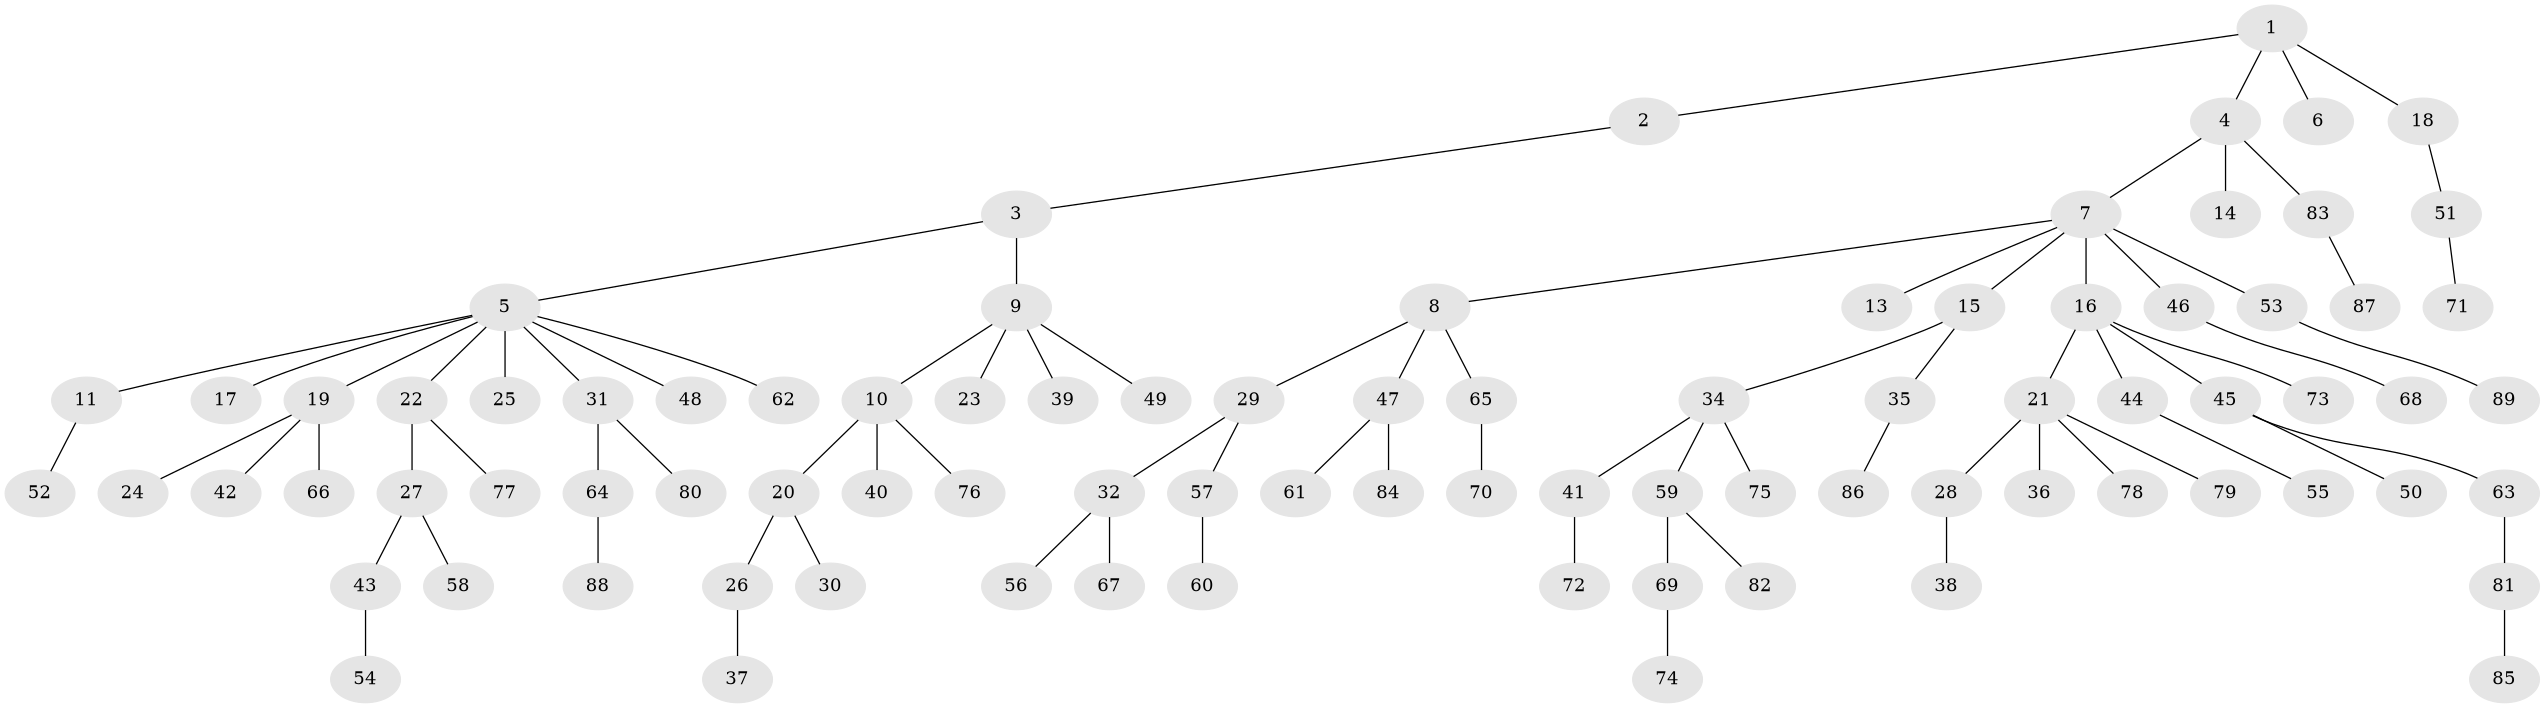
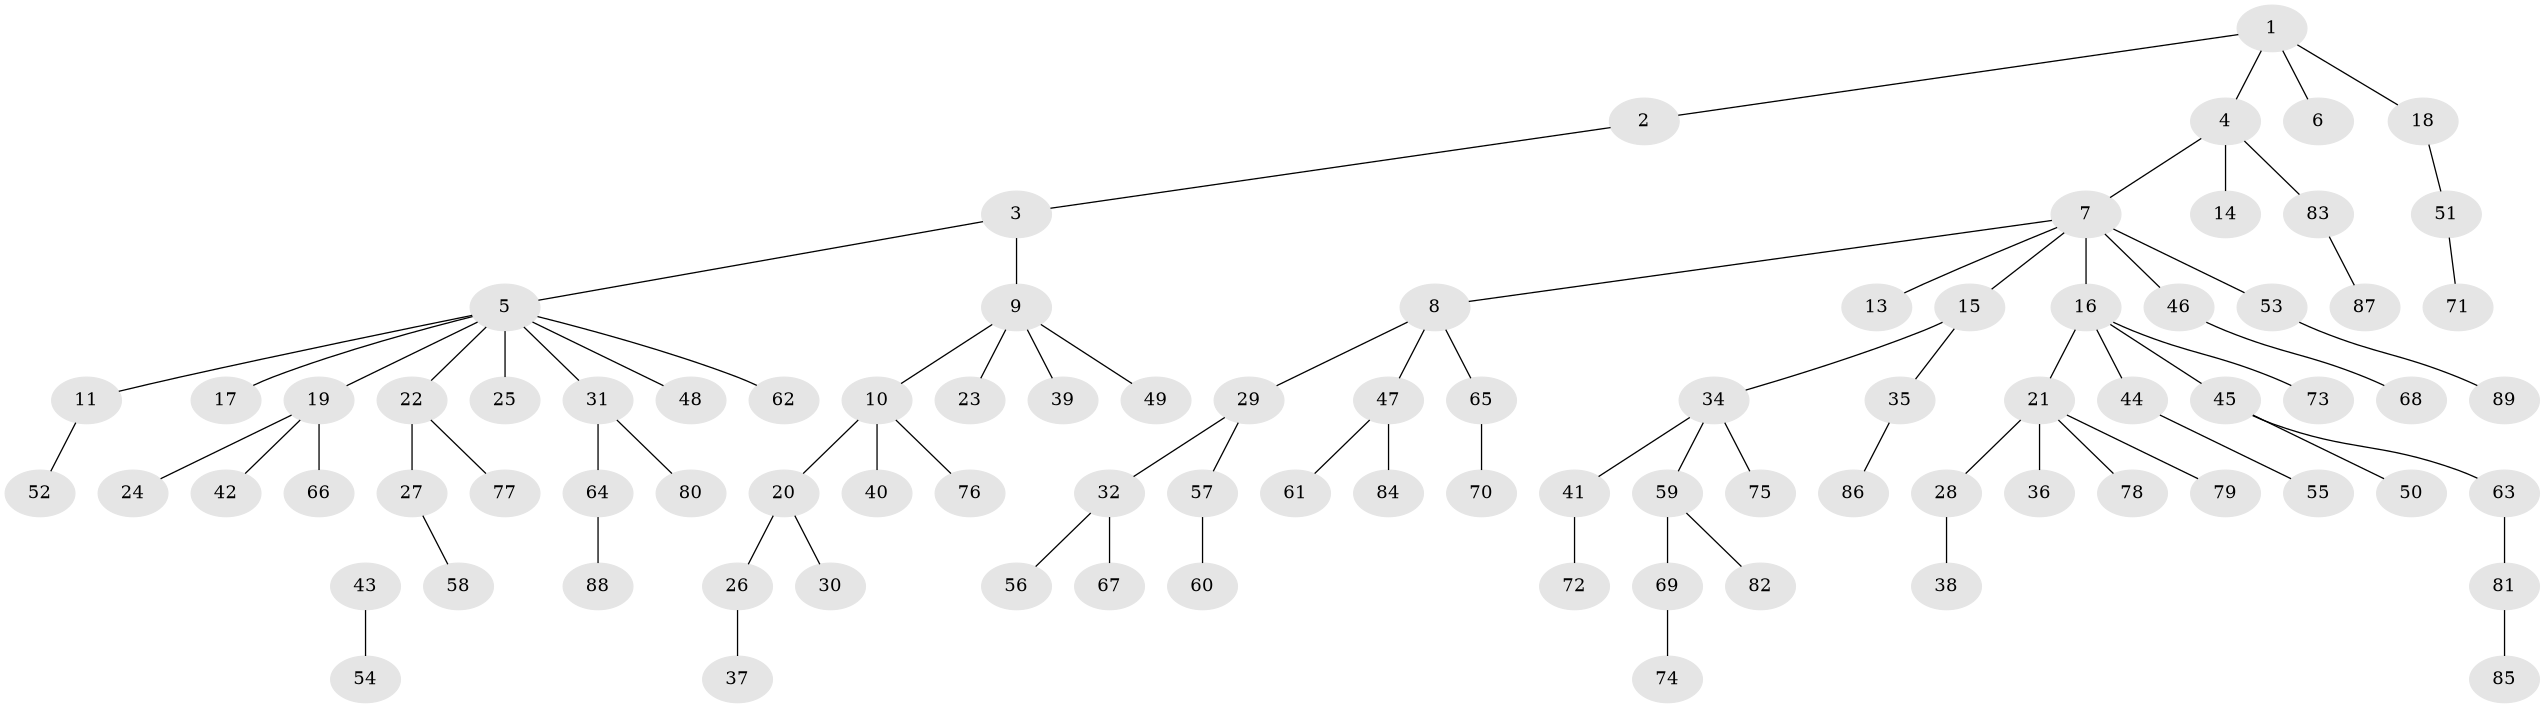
edge "27" -- "43": removed
